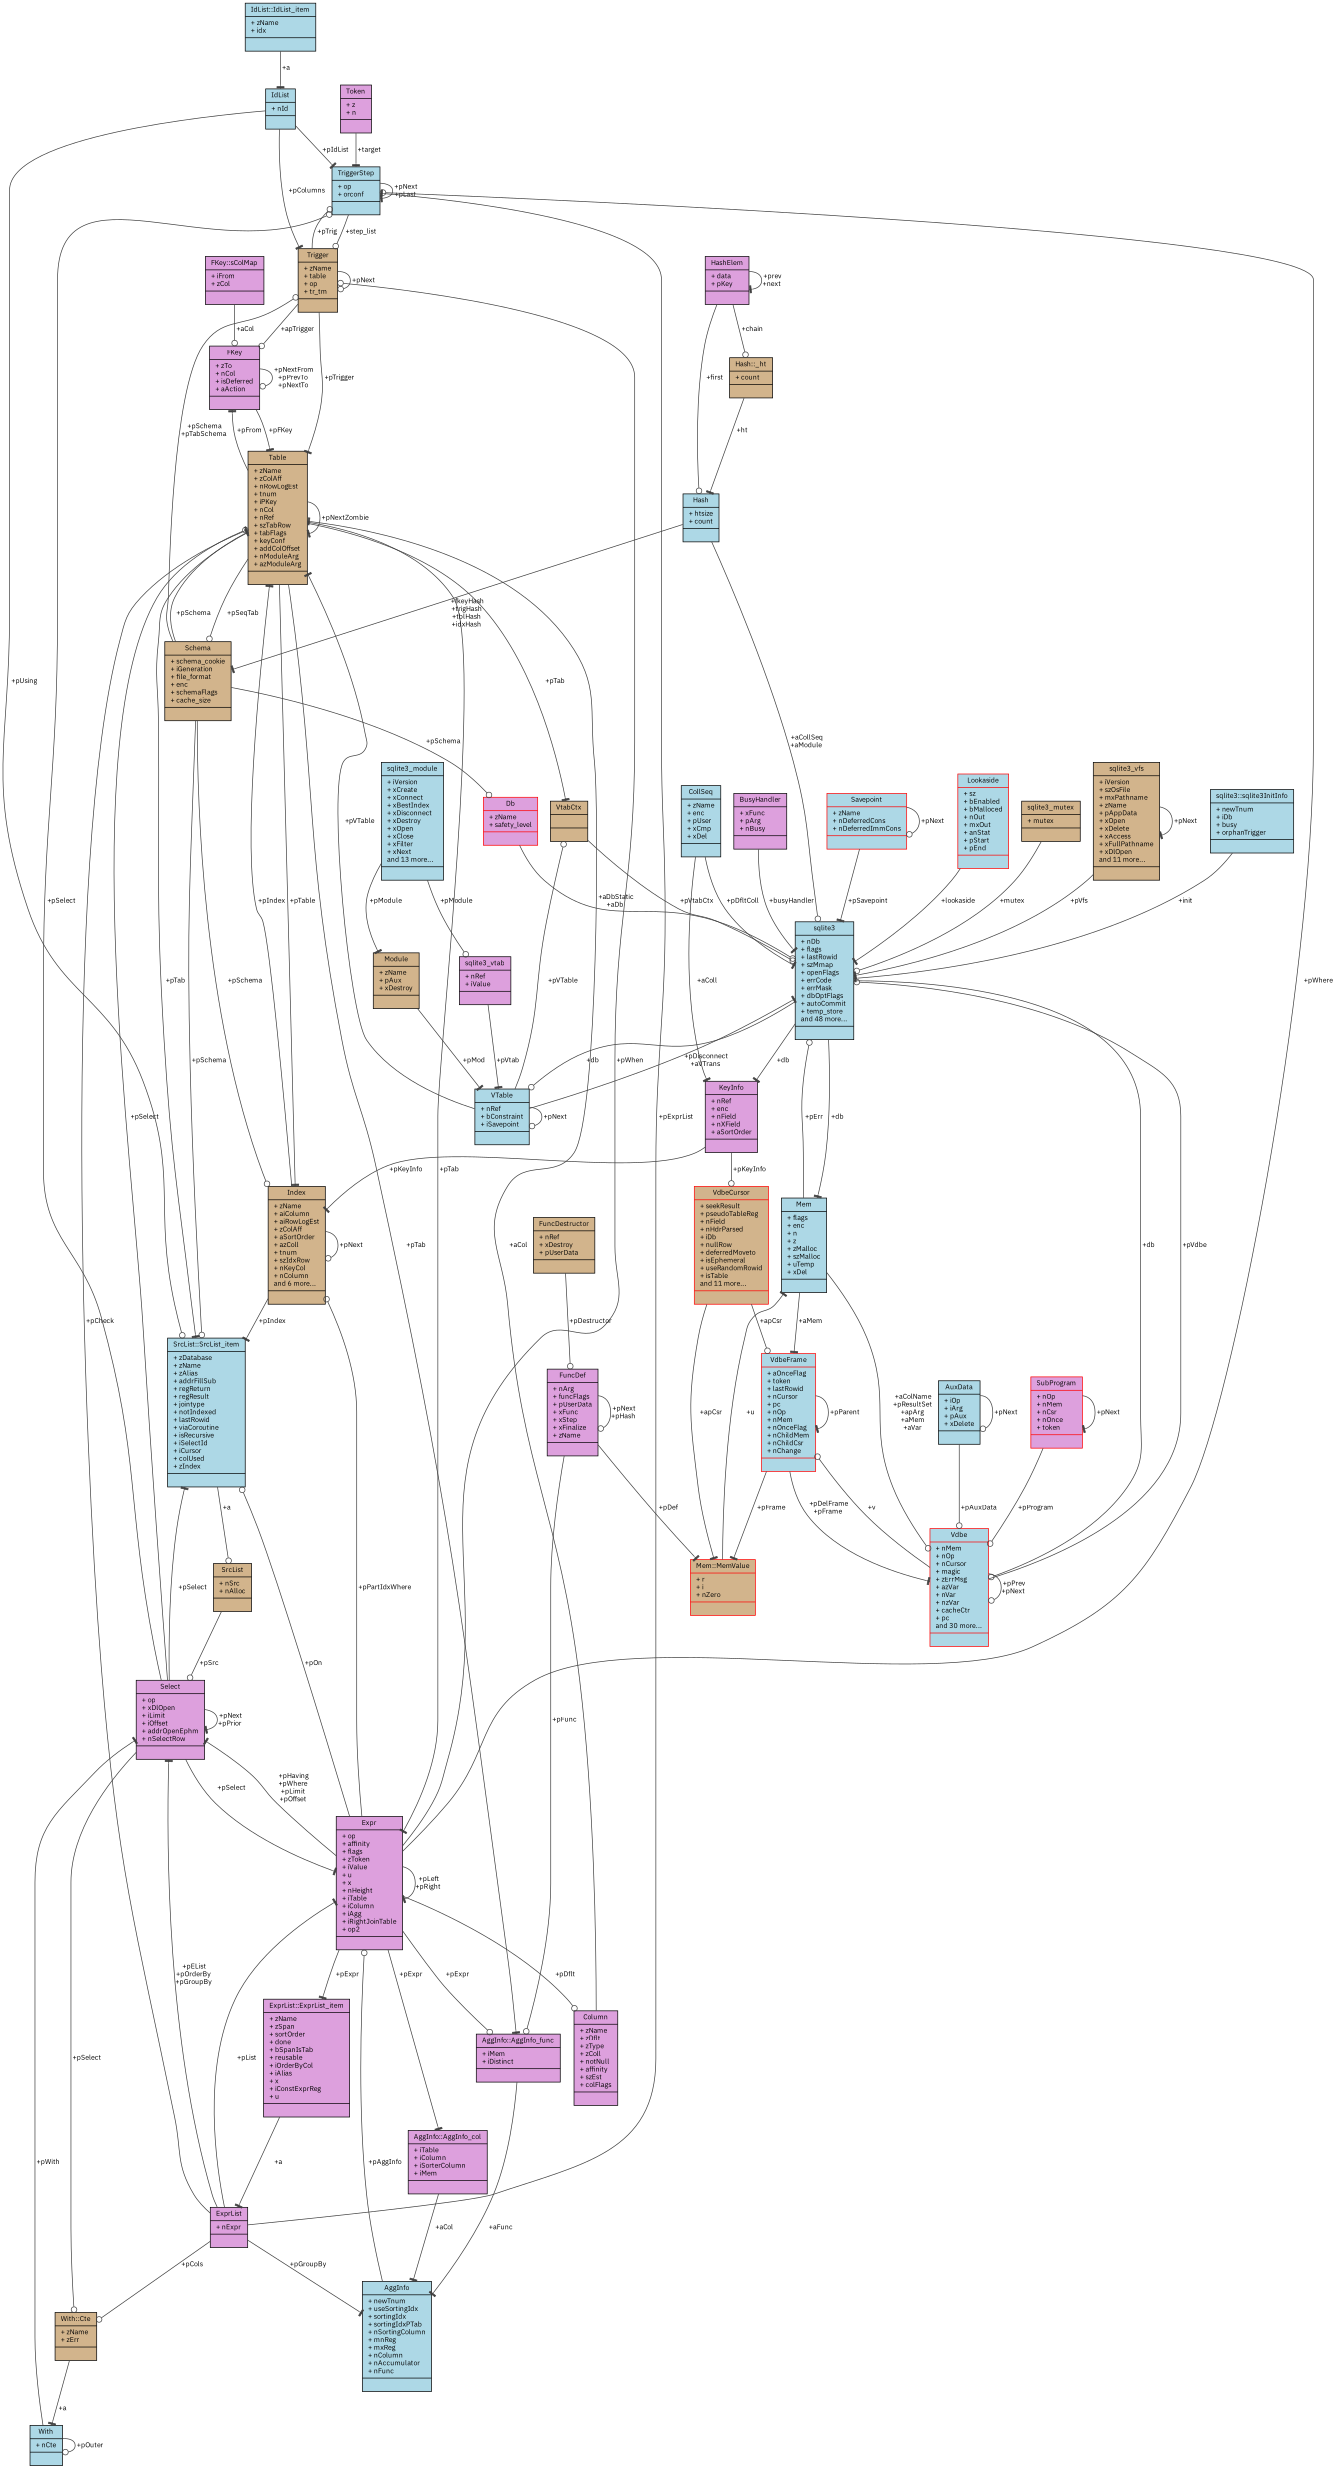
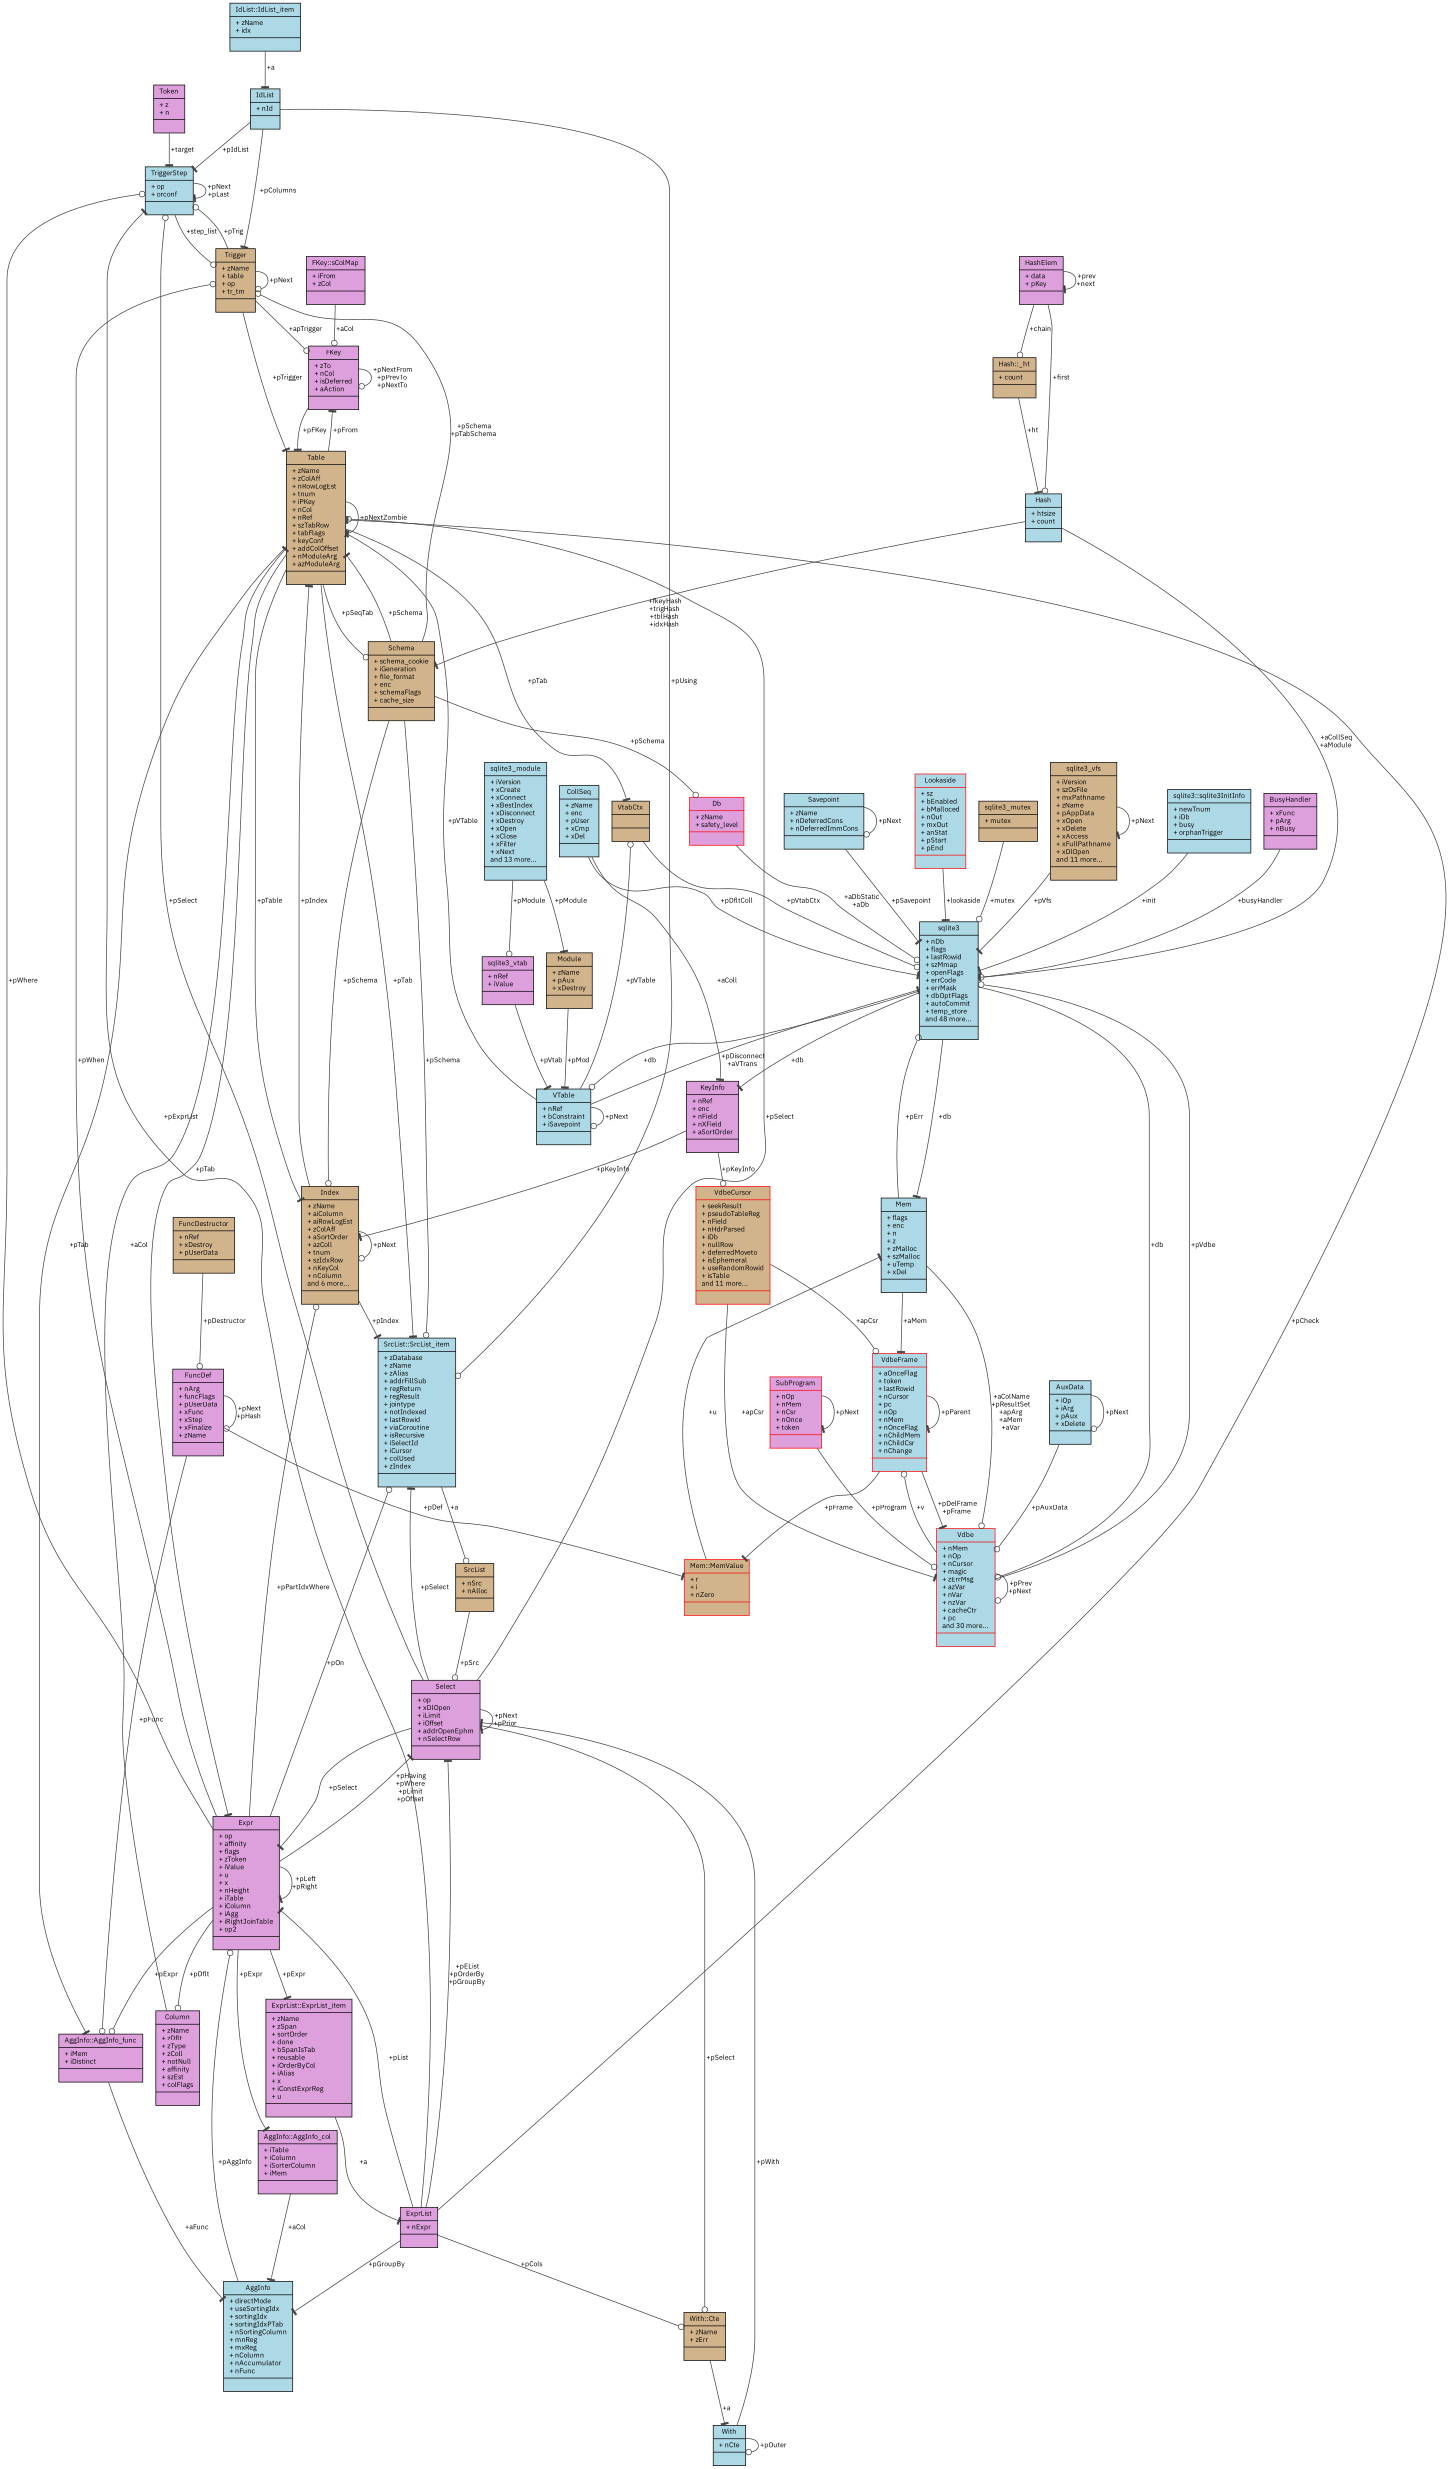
node "Savepoint": color red -> black
edge "VdbeCursor" -> "Mem::MemValue": now "VdbeCursor" -> "Vdbe"
node "AggInfo": text "+ newTnum" -> "+ directMode"
